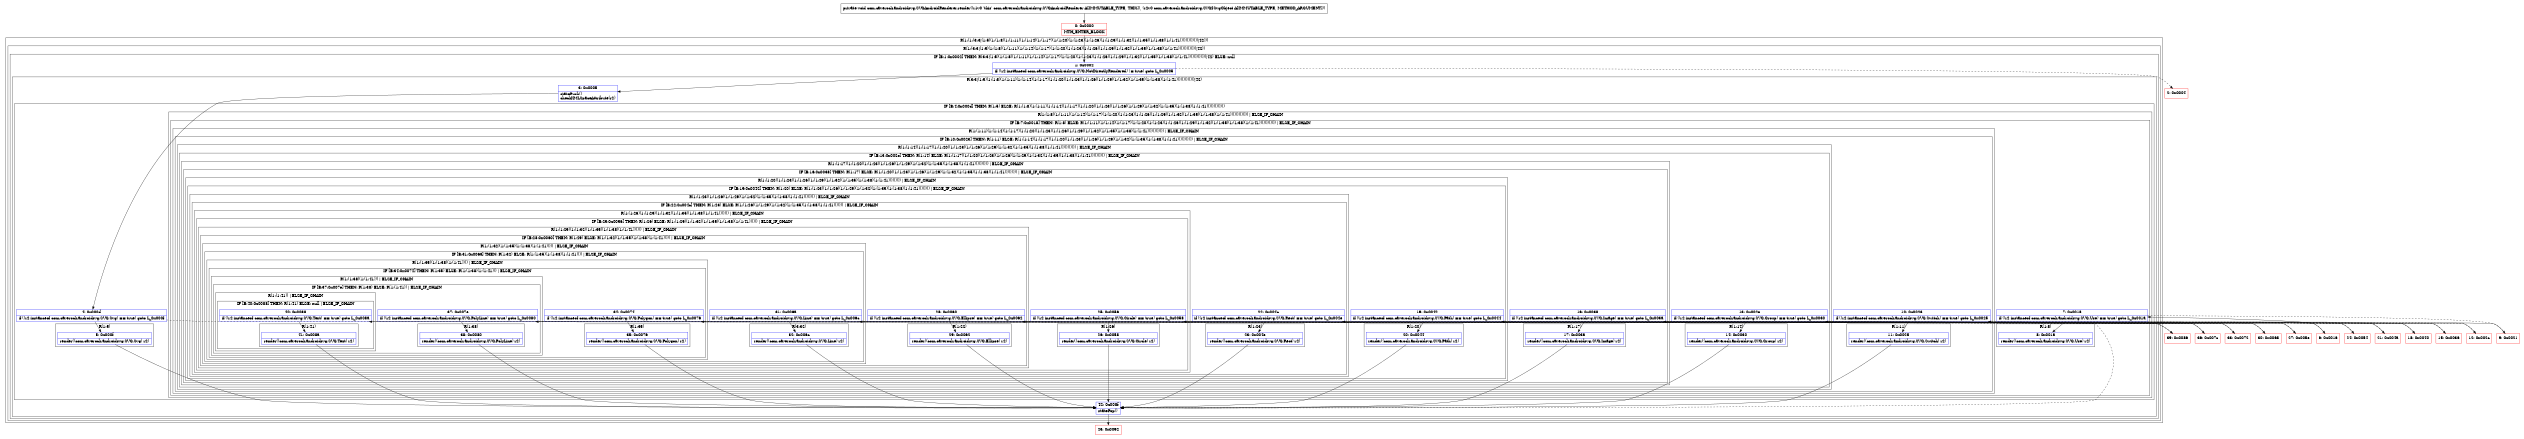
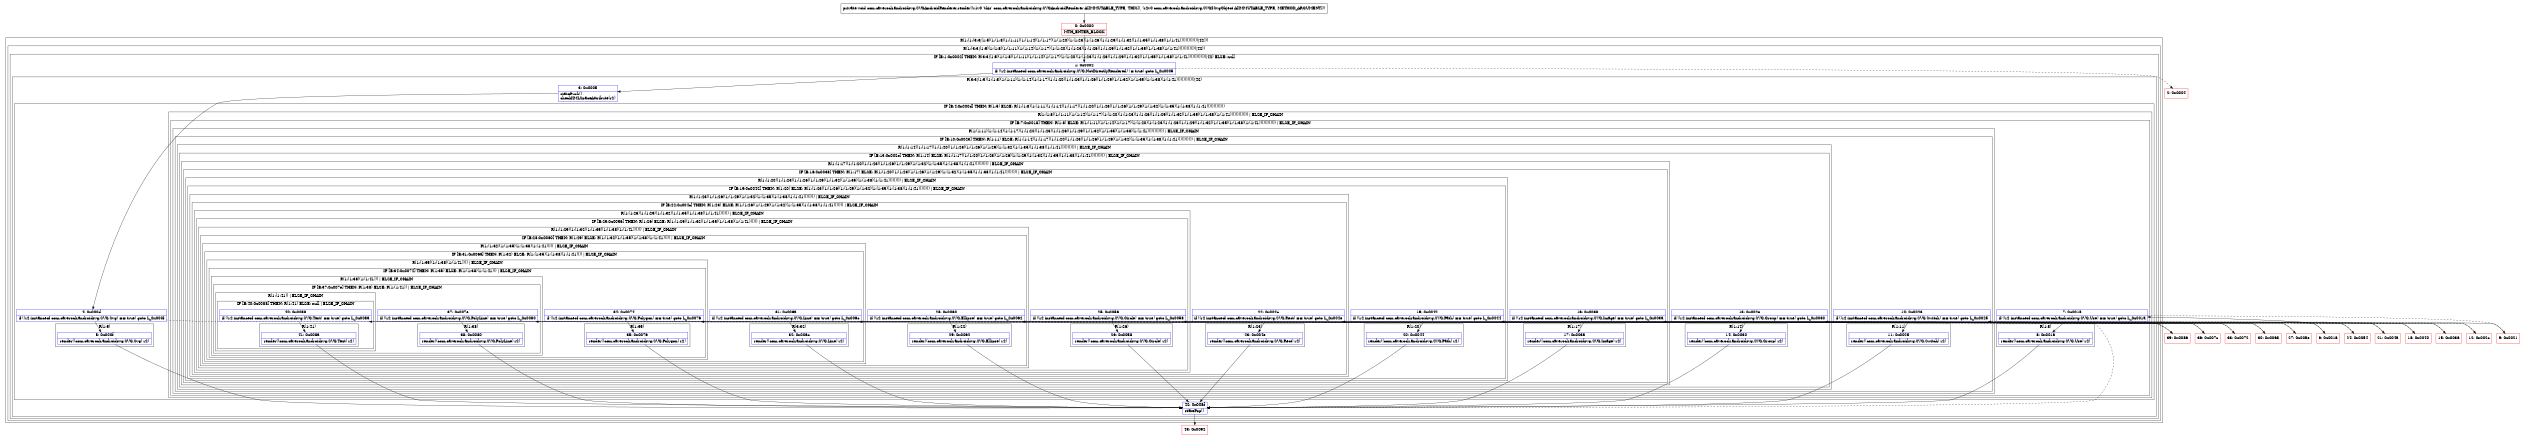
edge "8: 0x001a" -> "42: 0x008f": added
